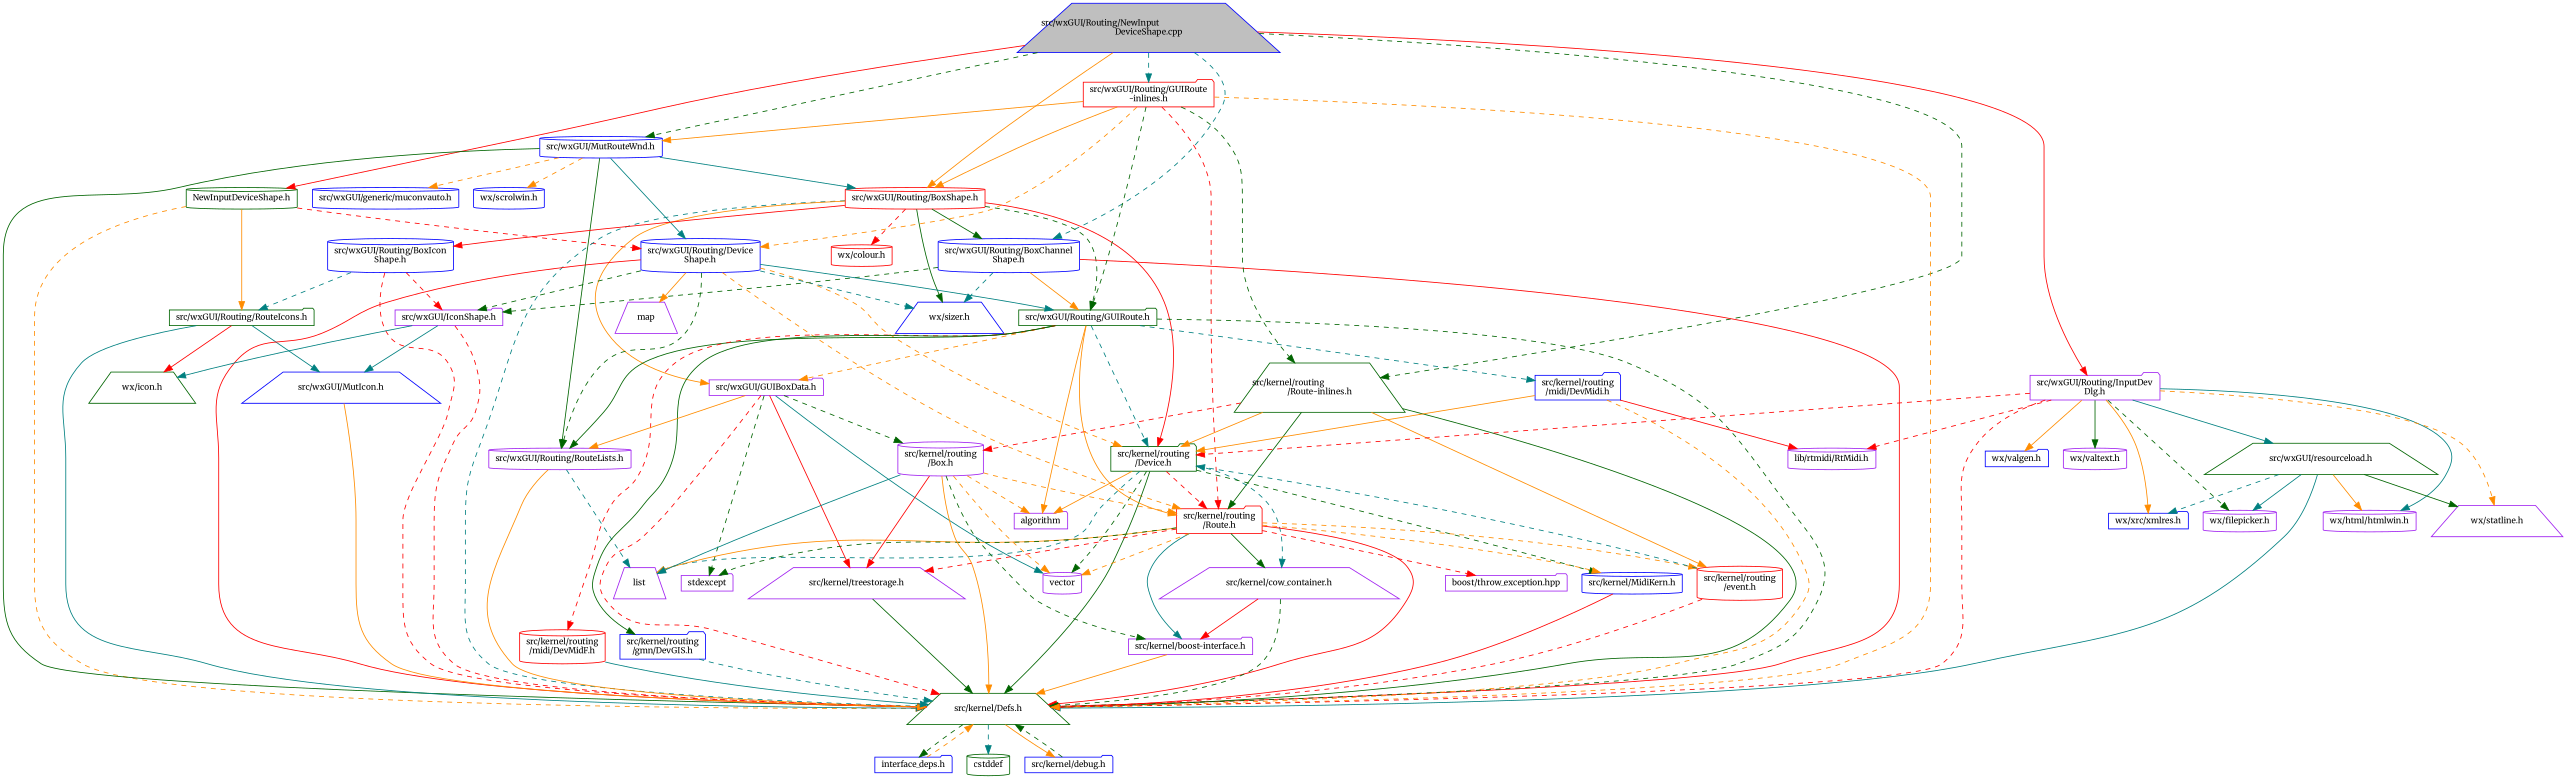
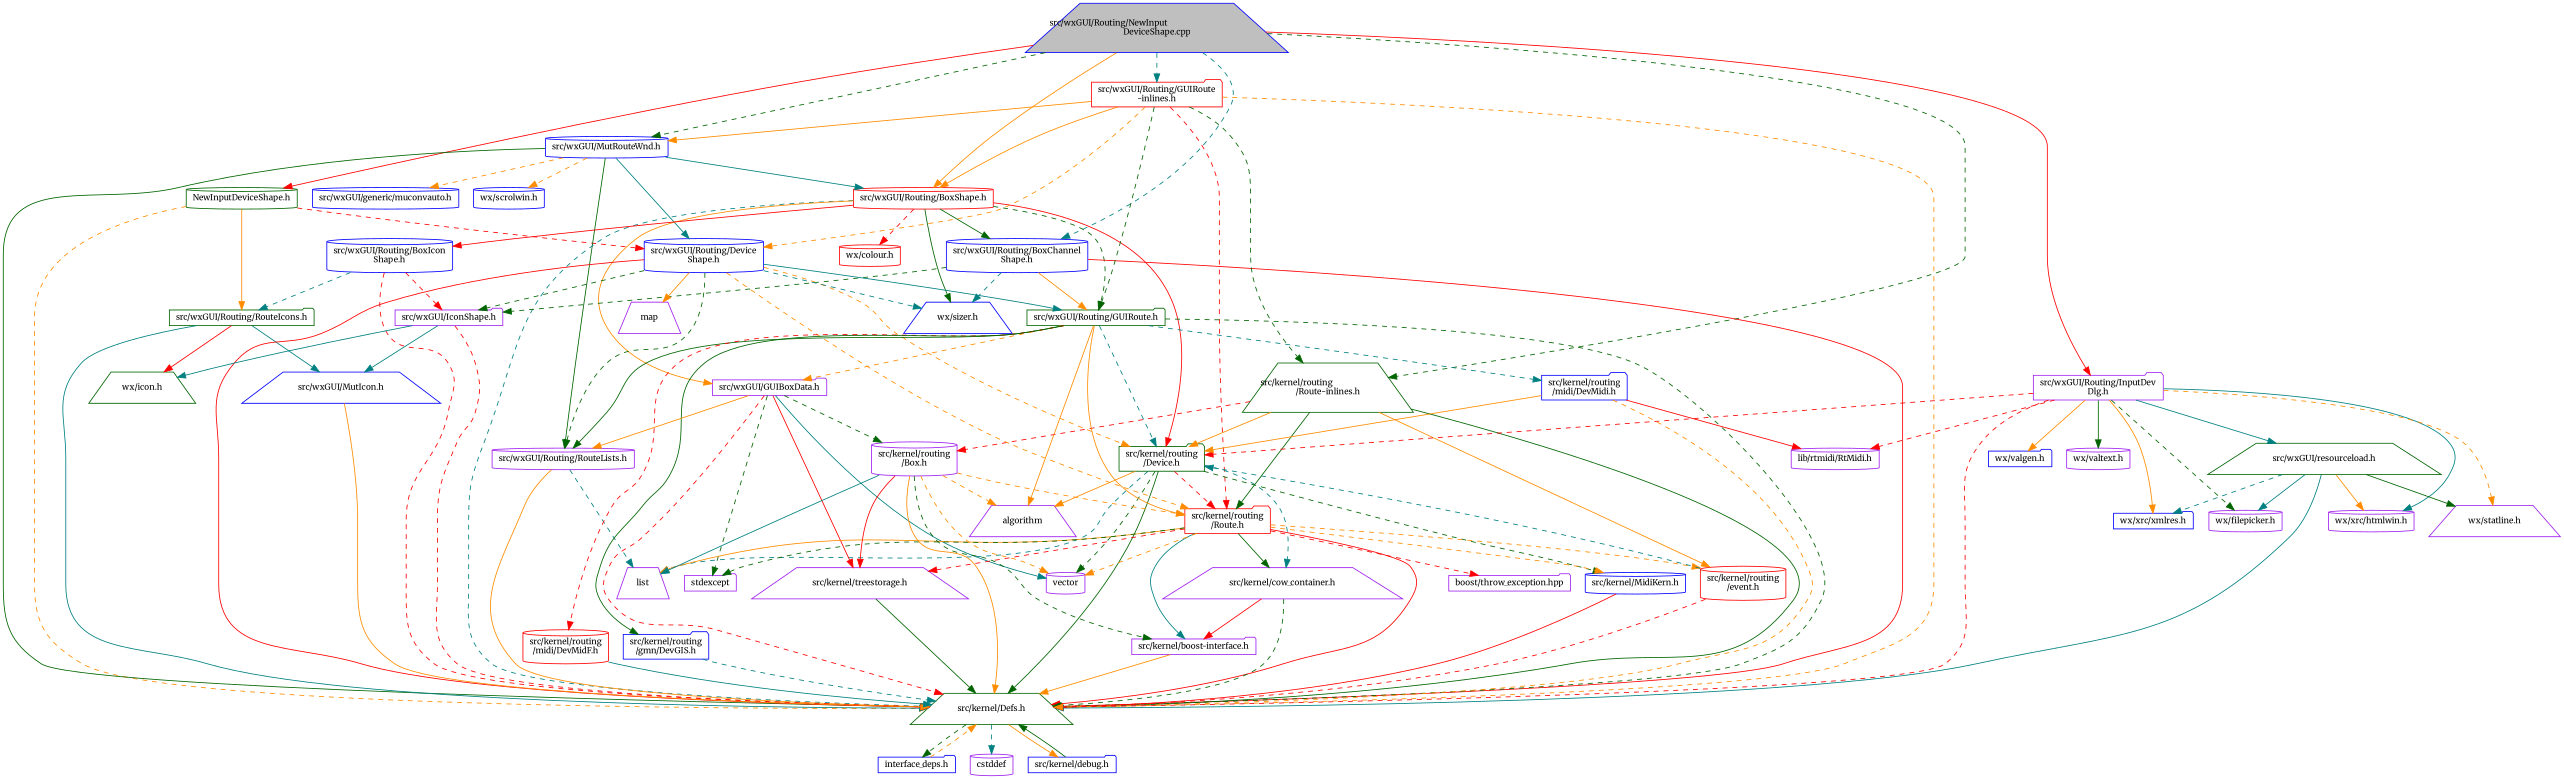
node "algorithm": shape folder -> trapezium
node "wx/html/htmlwin.h": label "wx/html/htmlwin.h" -> "wx/xrc/htmlwin.h"
edge "src/kernel/debug.h" -> "src/kernel/Defs.h": style dashed -> solid
node "cstddef": color darkgreen -> purple
